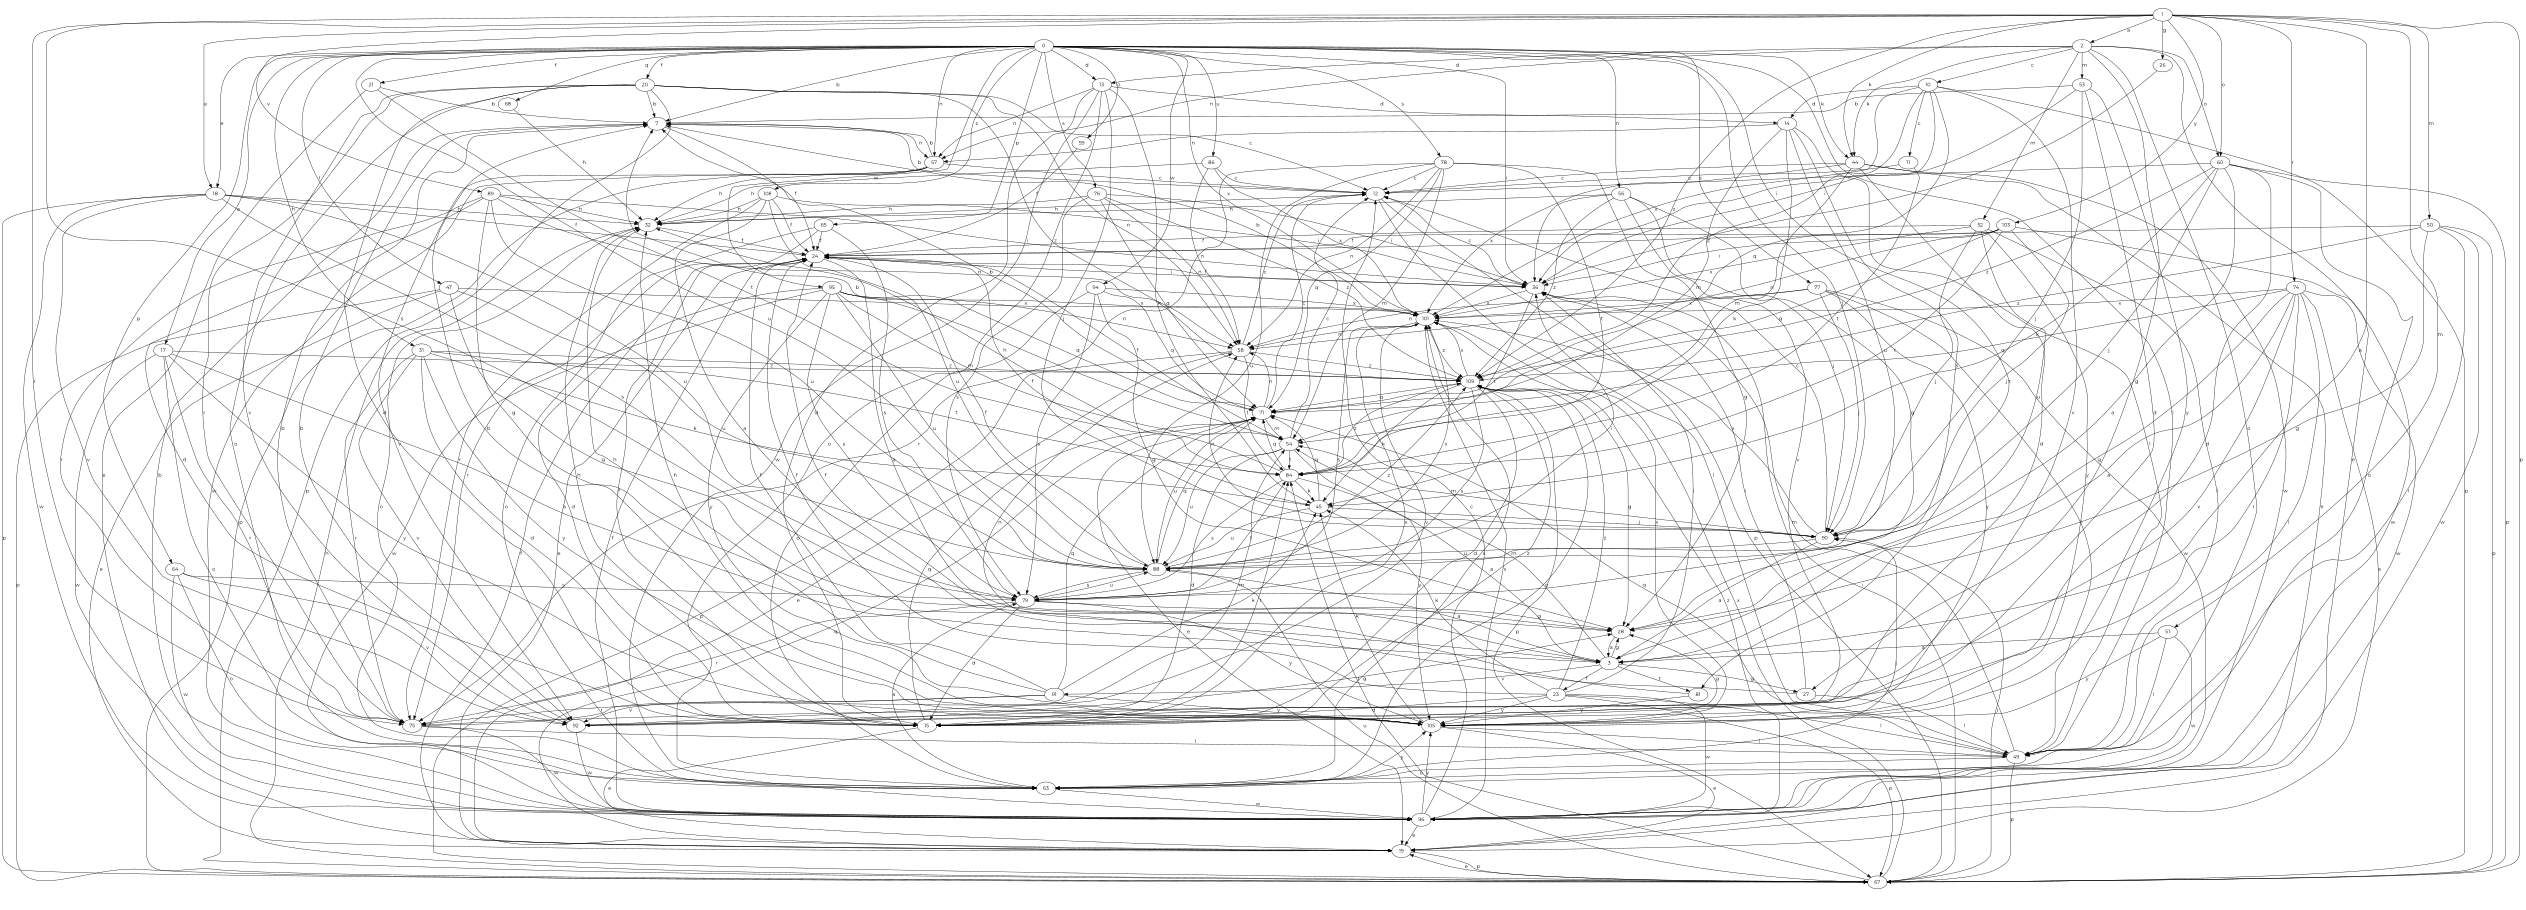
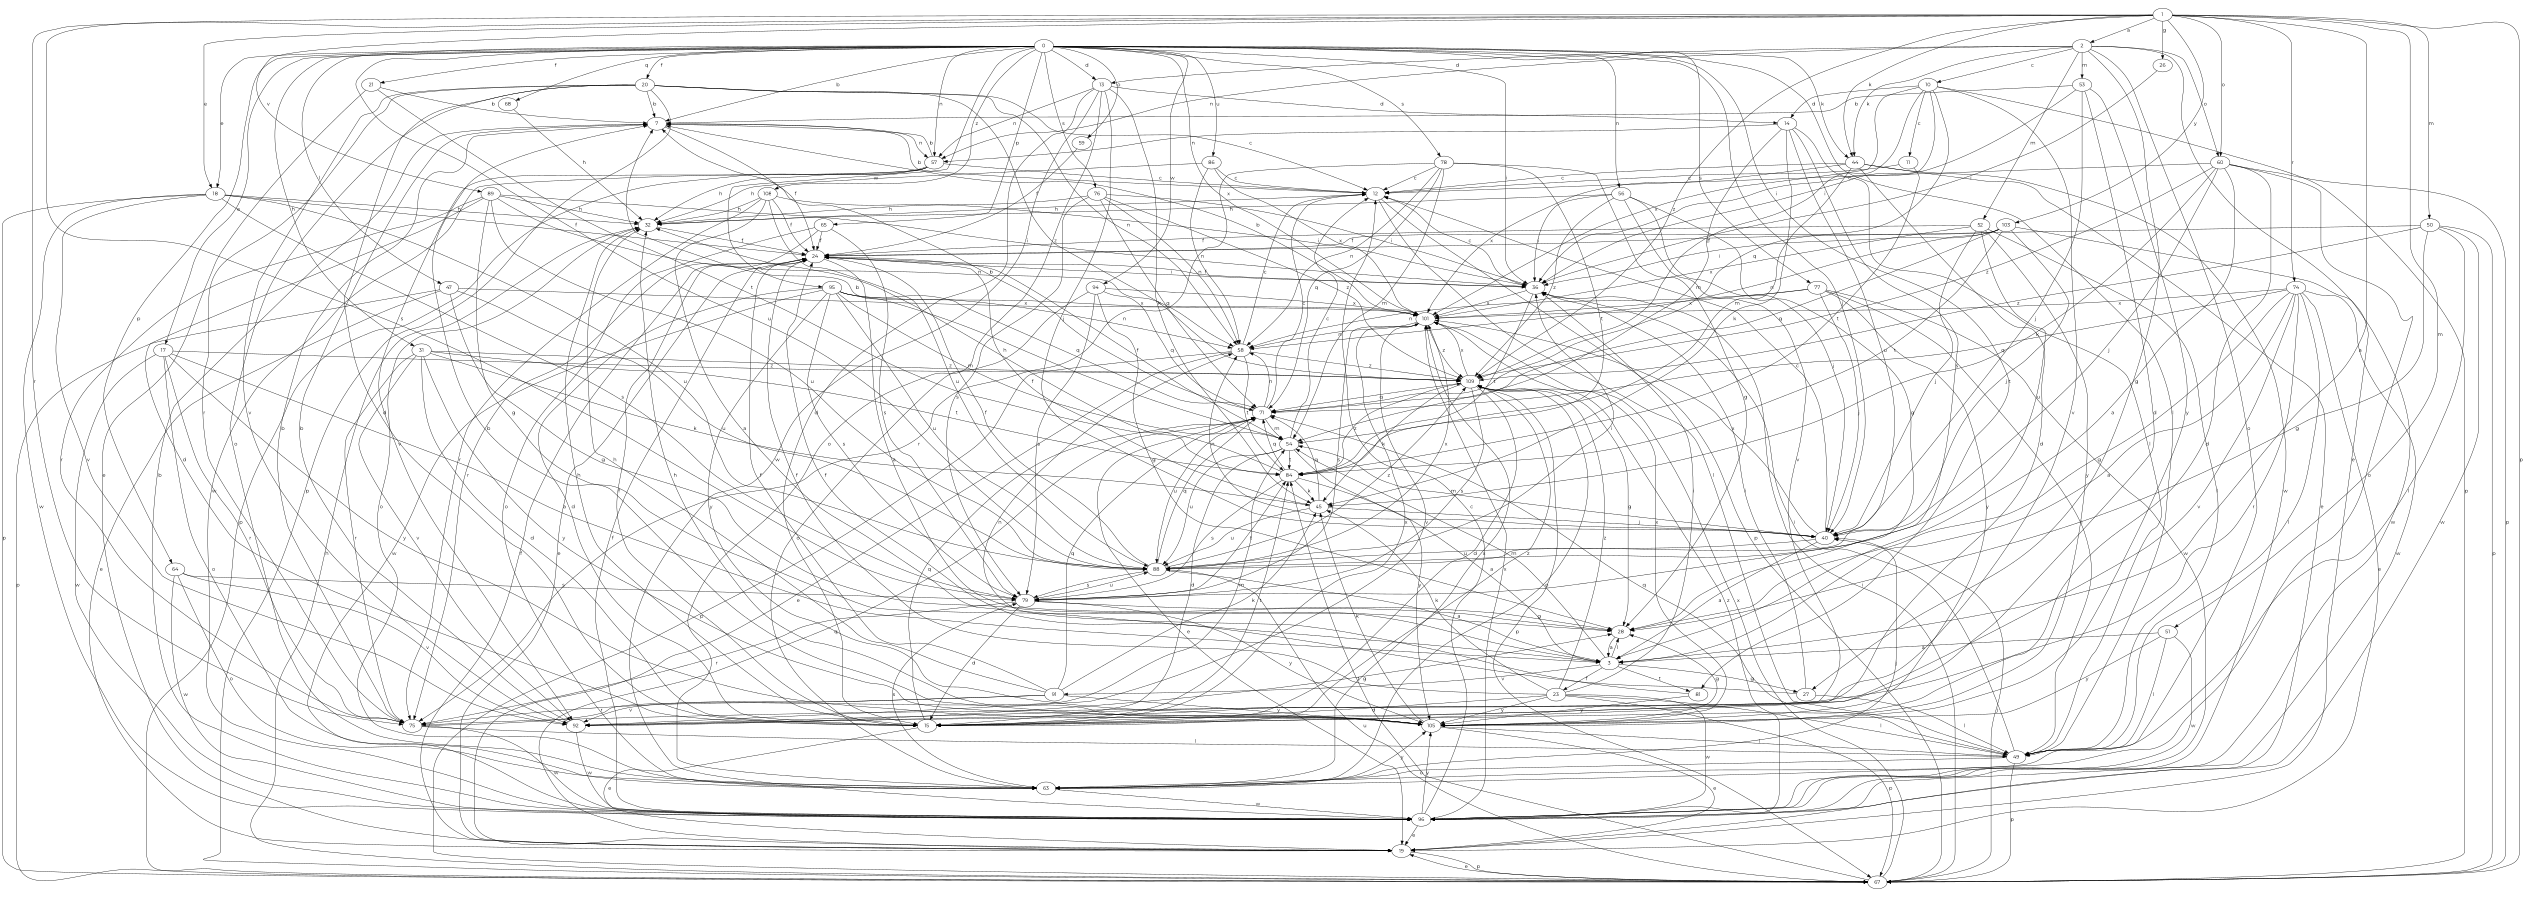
edge "78" -> "88": removed, label "u"
edge "49" -> "36": label "m" -> "i"
node "90": label "90" -> "40"
edge "3" -> "28": label "g" -> "l"
